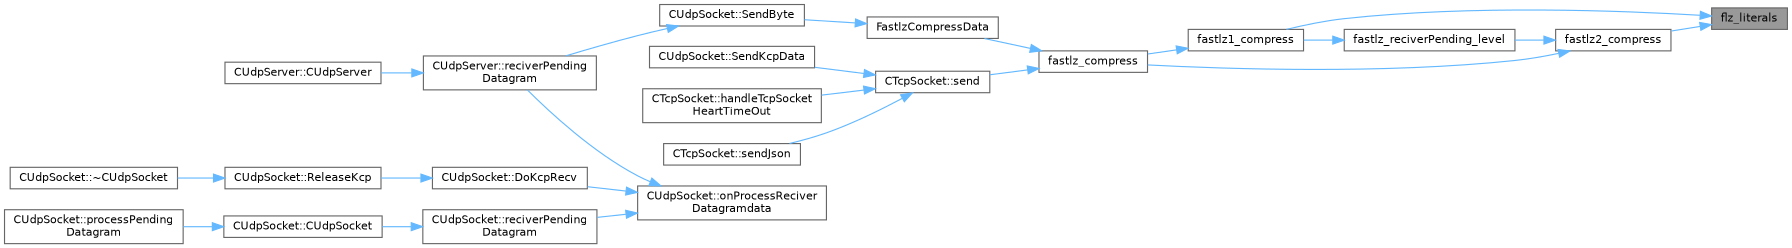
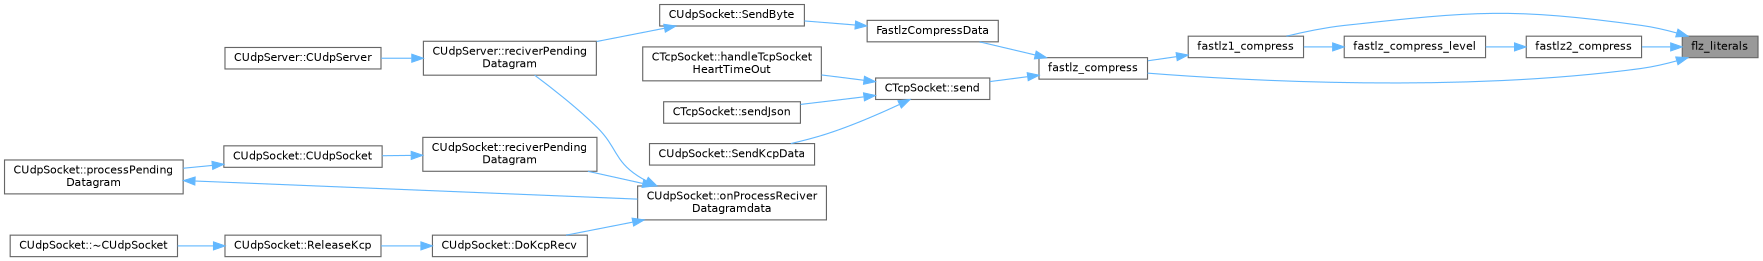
node "fastlz_reciverPending_level": label "fastlz_reciverPending_level" -> "fastlz_compress_level"
edge "fastlz_compress" -> "fastlz2_compress": now "fastlz_compress" -> "flz_literals"
edge "CUdpSocket::onProcessReciver Datagramdata" -> "CUdpSocket::processPending Datagram": added
